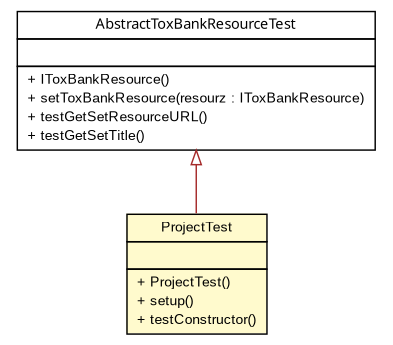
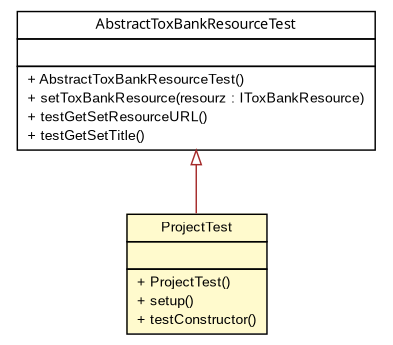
node "AbstractToxBankResourceTest": text "+ IToxBankResource()" -> "+ AbstractToxBankResourceTest()"
